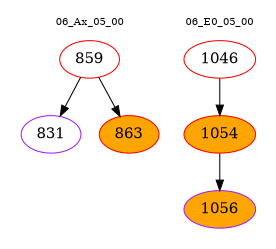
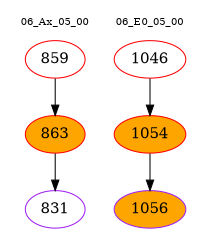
edge "859" -> "831": now "863" -> "831"
